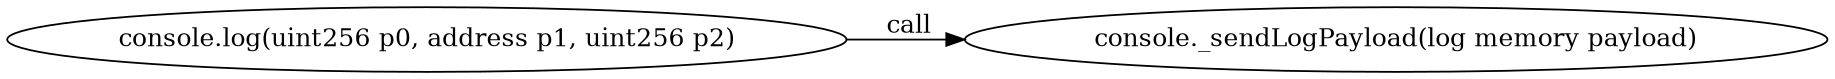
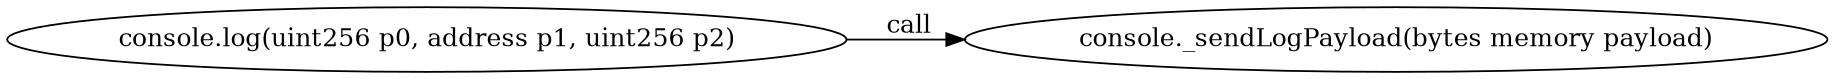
node "console._sendLogPayload(log memory payload)": label "console._sendLogPayload(log memory payload)" -> "console._sendLogPayload(bytes memory payload)"
